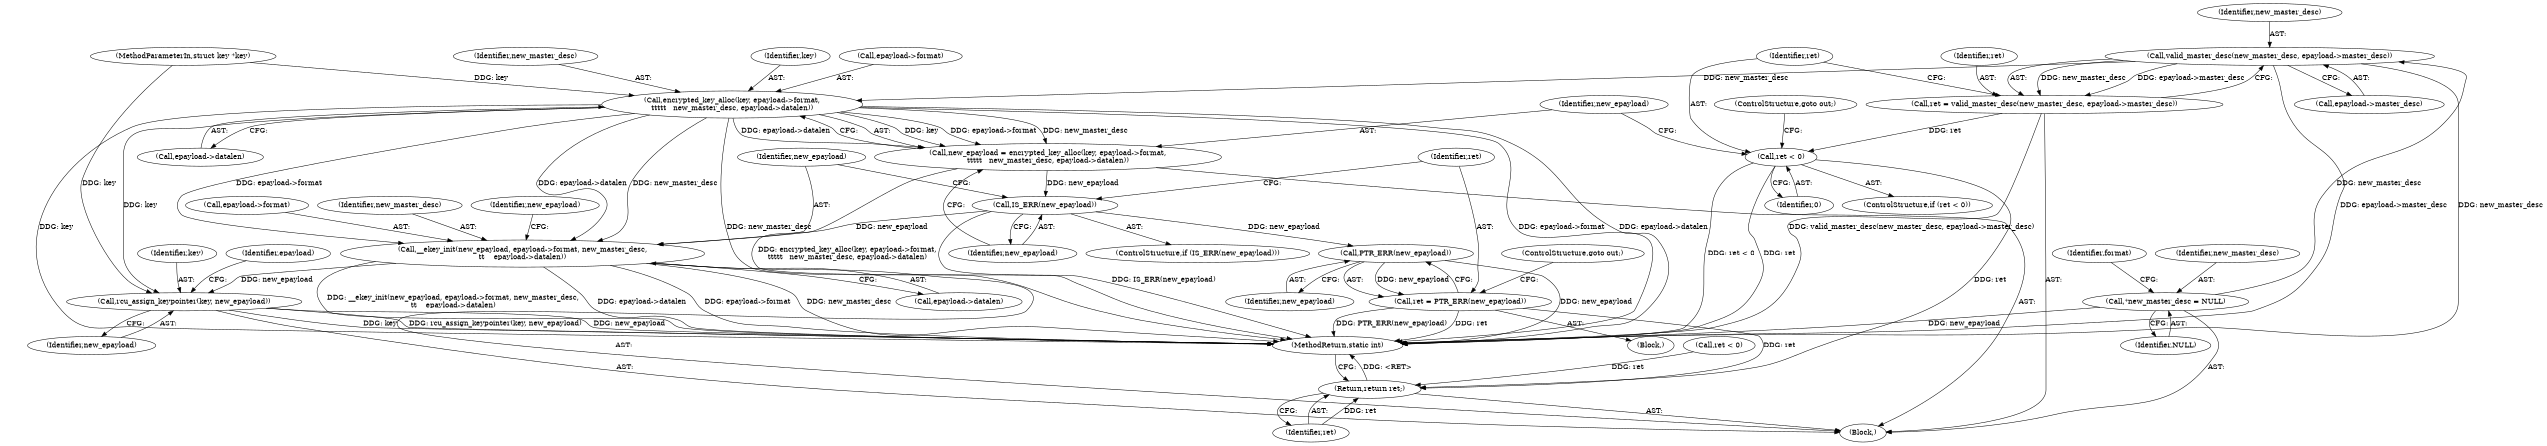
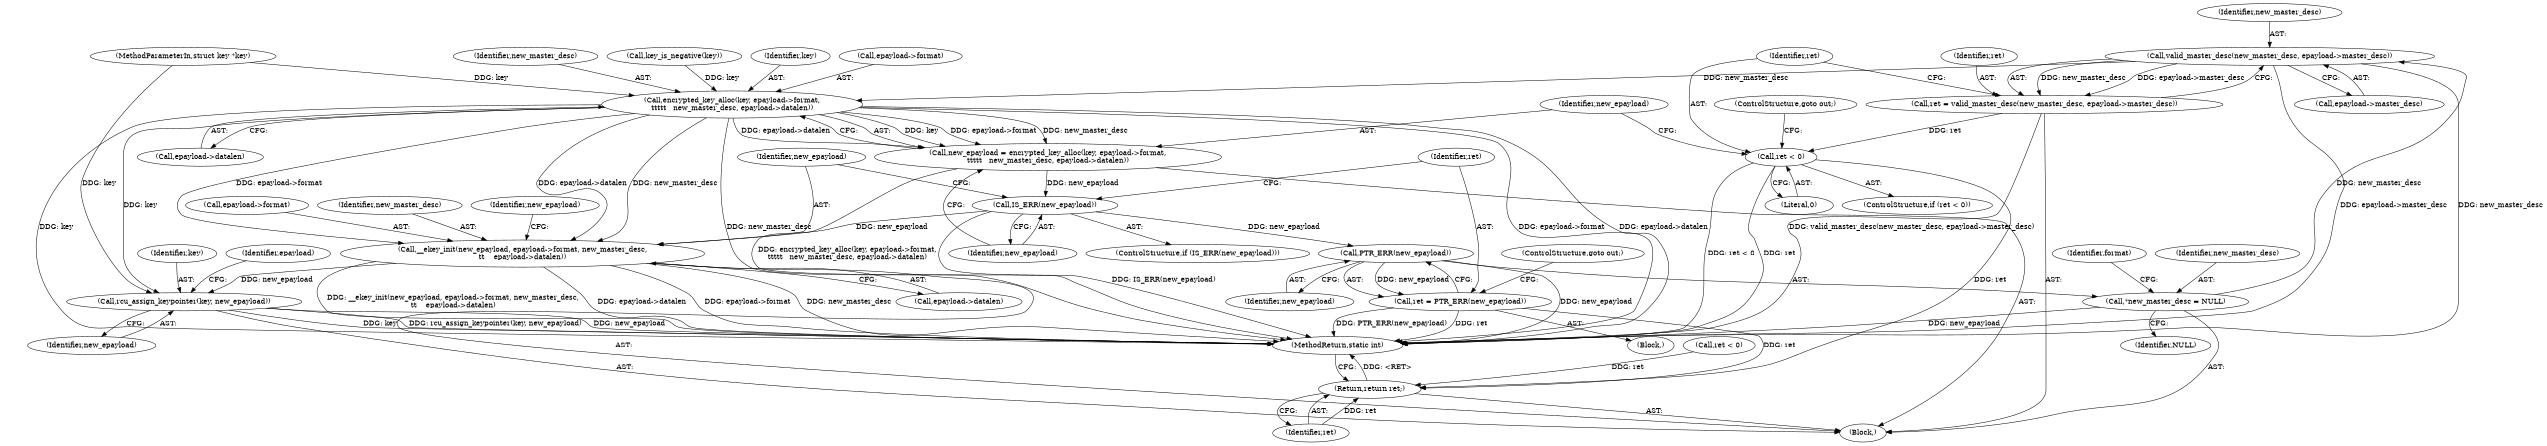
node "(Call,key_is_negative(key))": added
node "(Identifier,0)": label "(Identifier,0)" -> "(Literal,0)"
edge "(Identifier,NULL)" -> "(Call,*new_master_desc = NULL)": now "(Call,PTR_ERR(new_epayload))" -> "(Call,*new_master_desc = NULL)"
